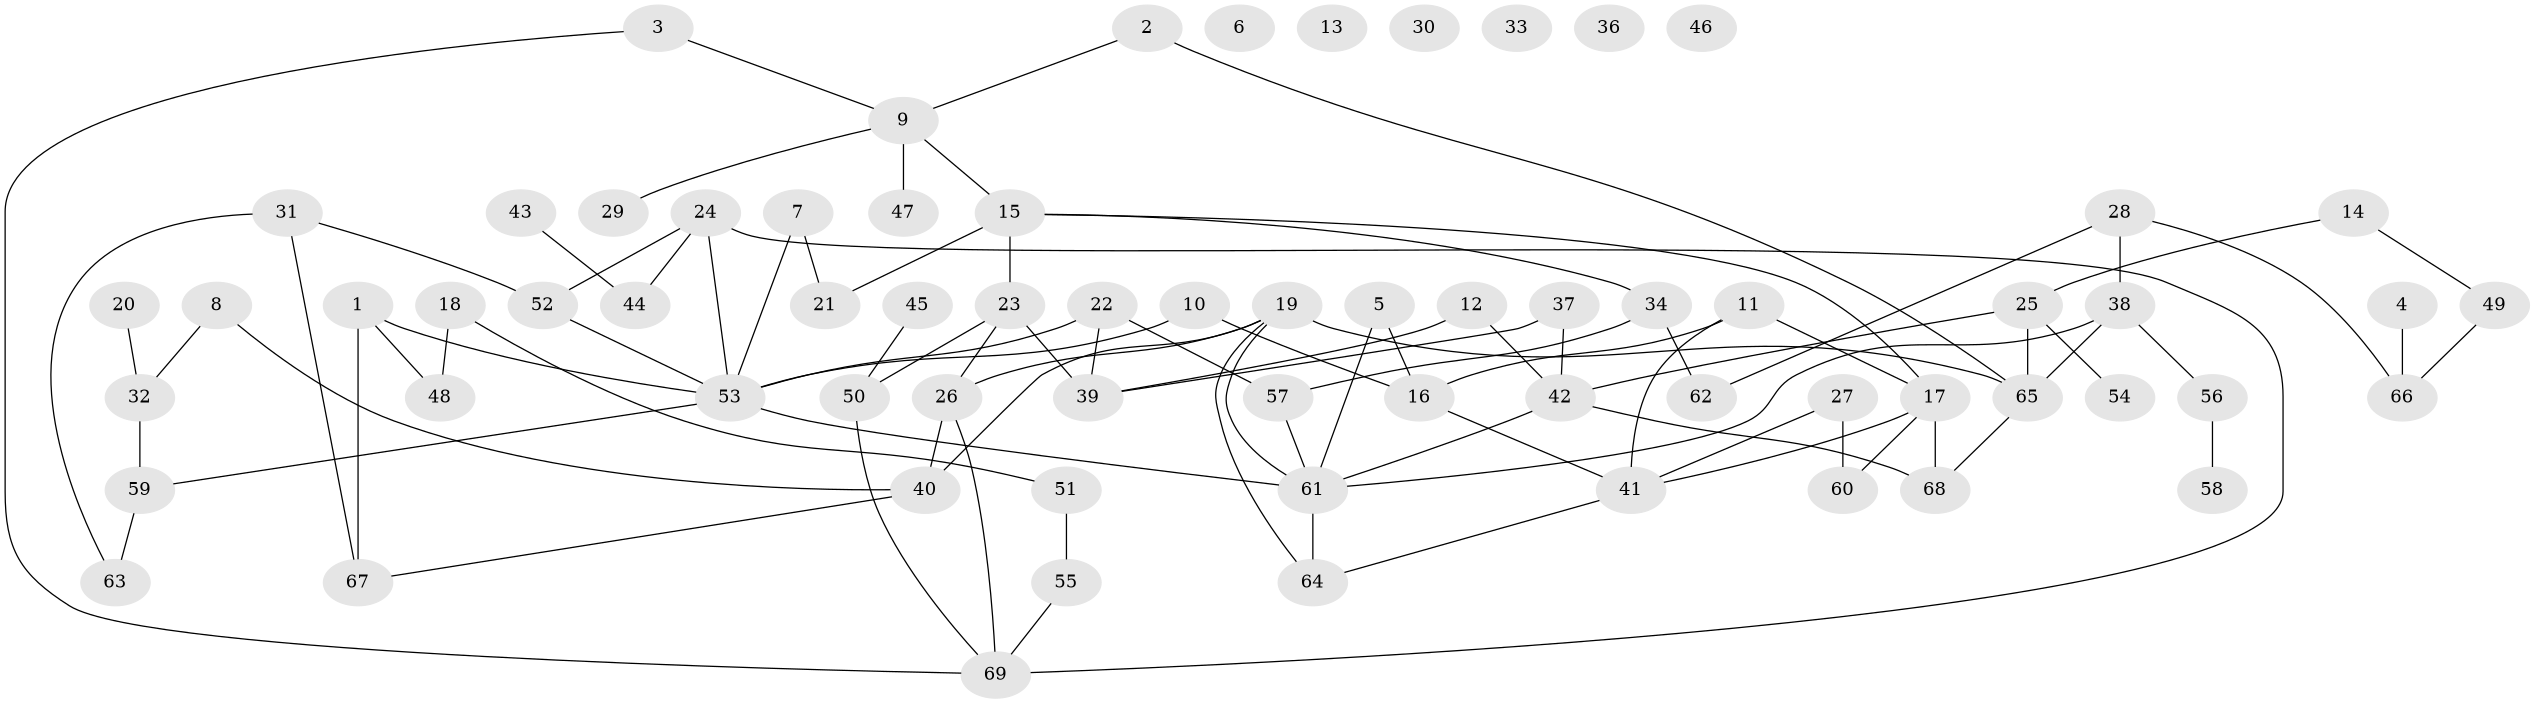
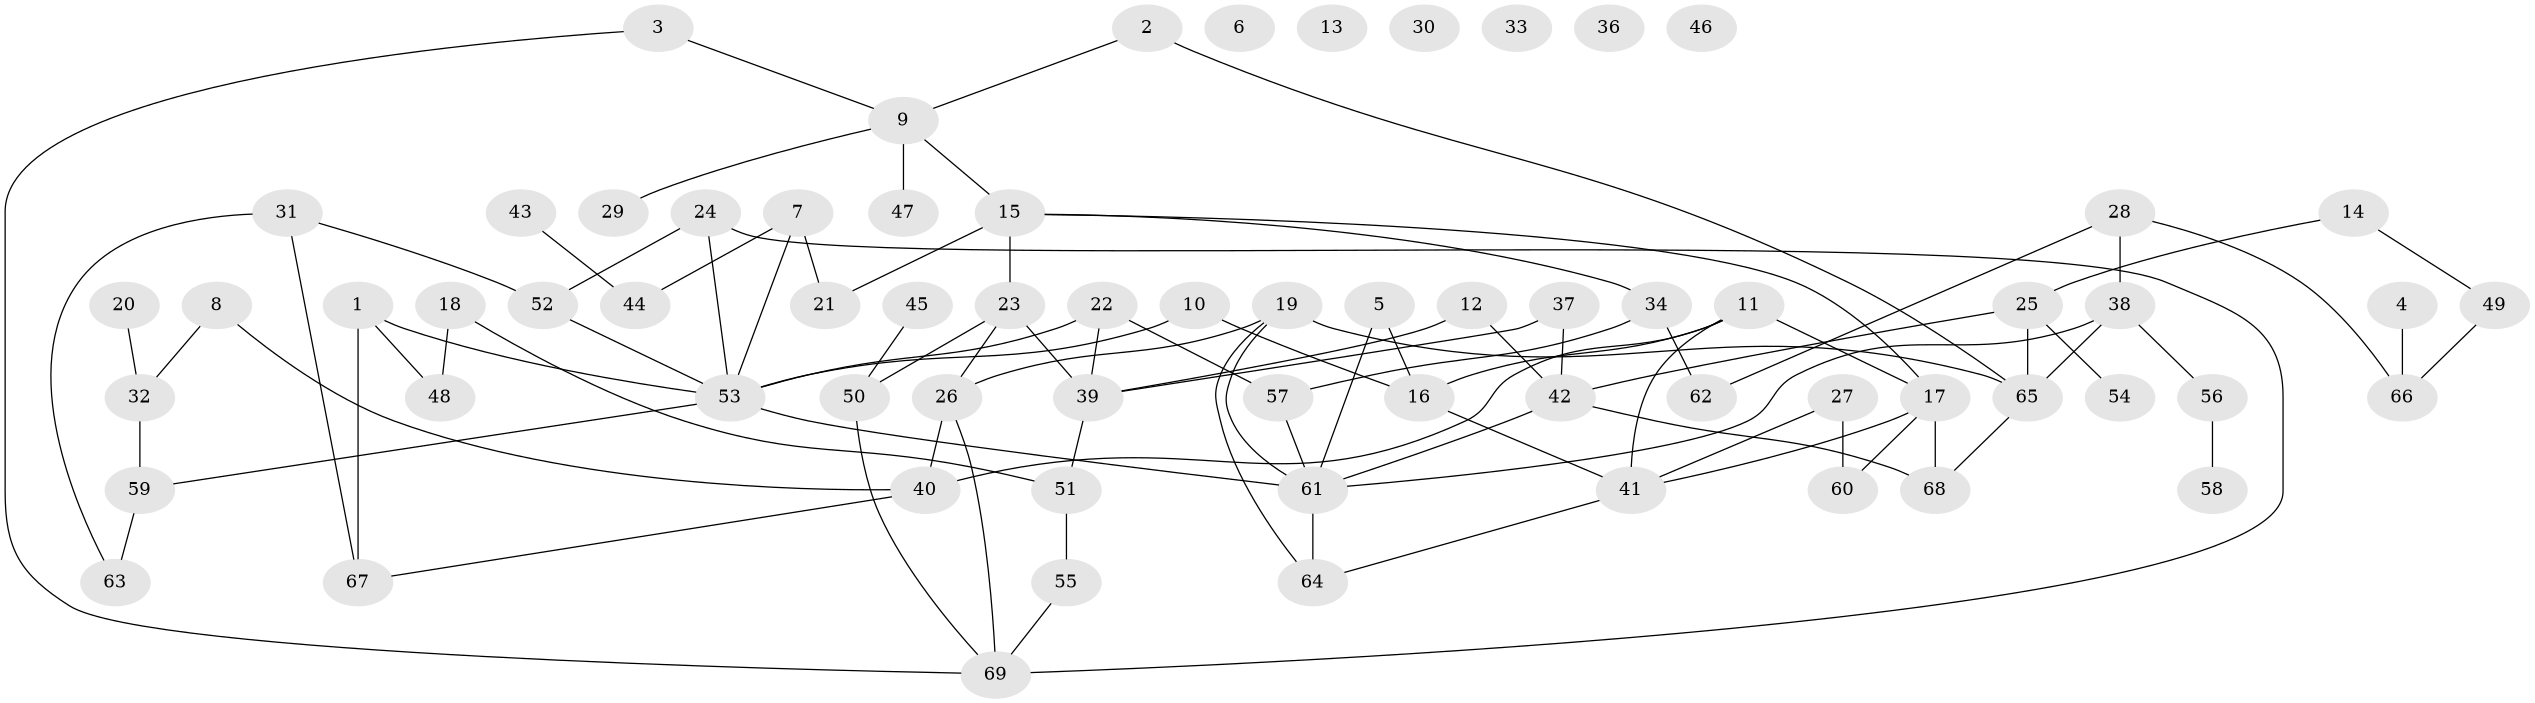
edge "24" -- "44": now "7" -- "44"
edge "19" -- "40": now "11" -- "40"
edge "39" -- "51": added
